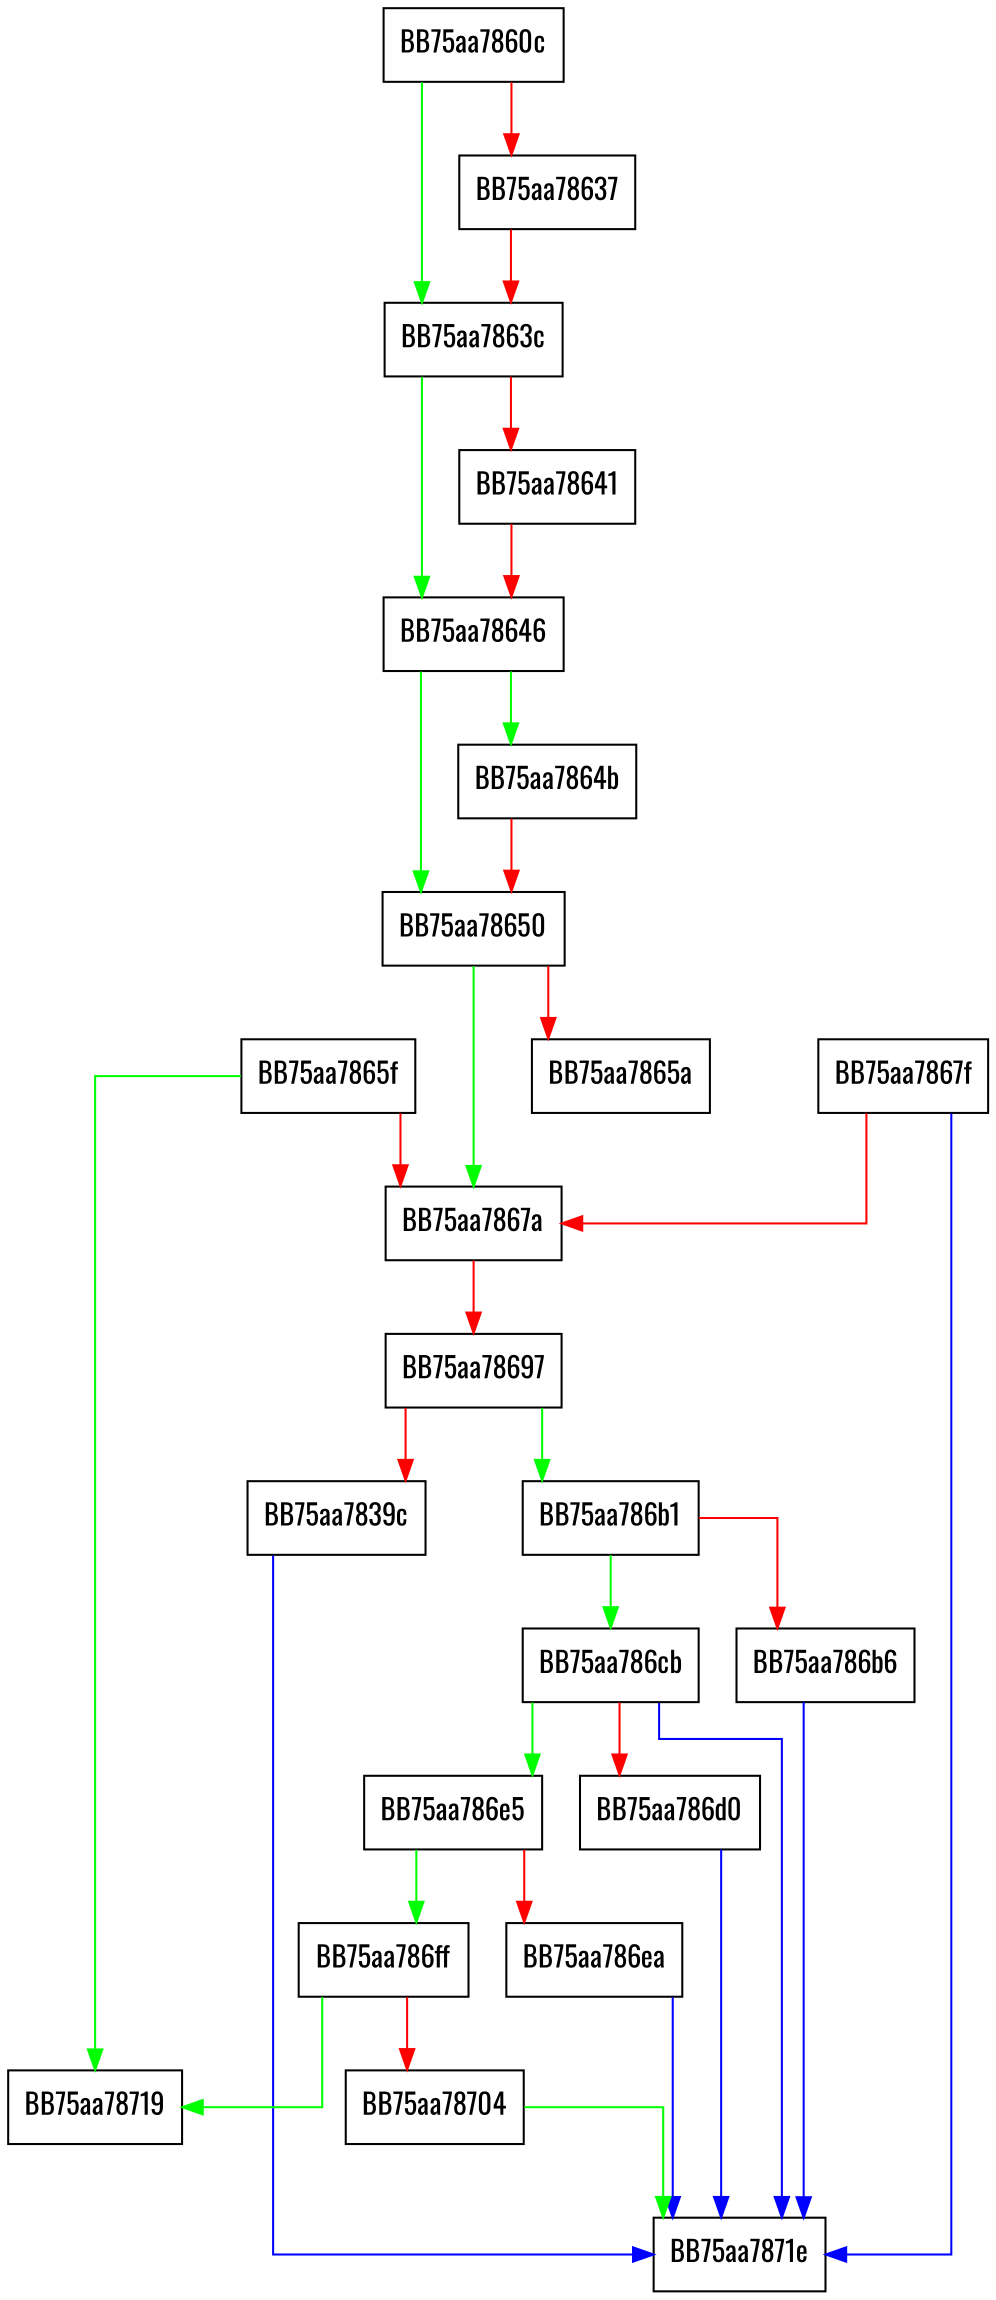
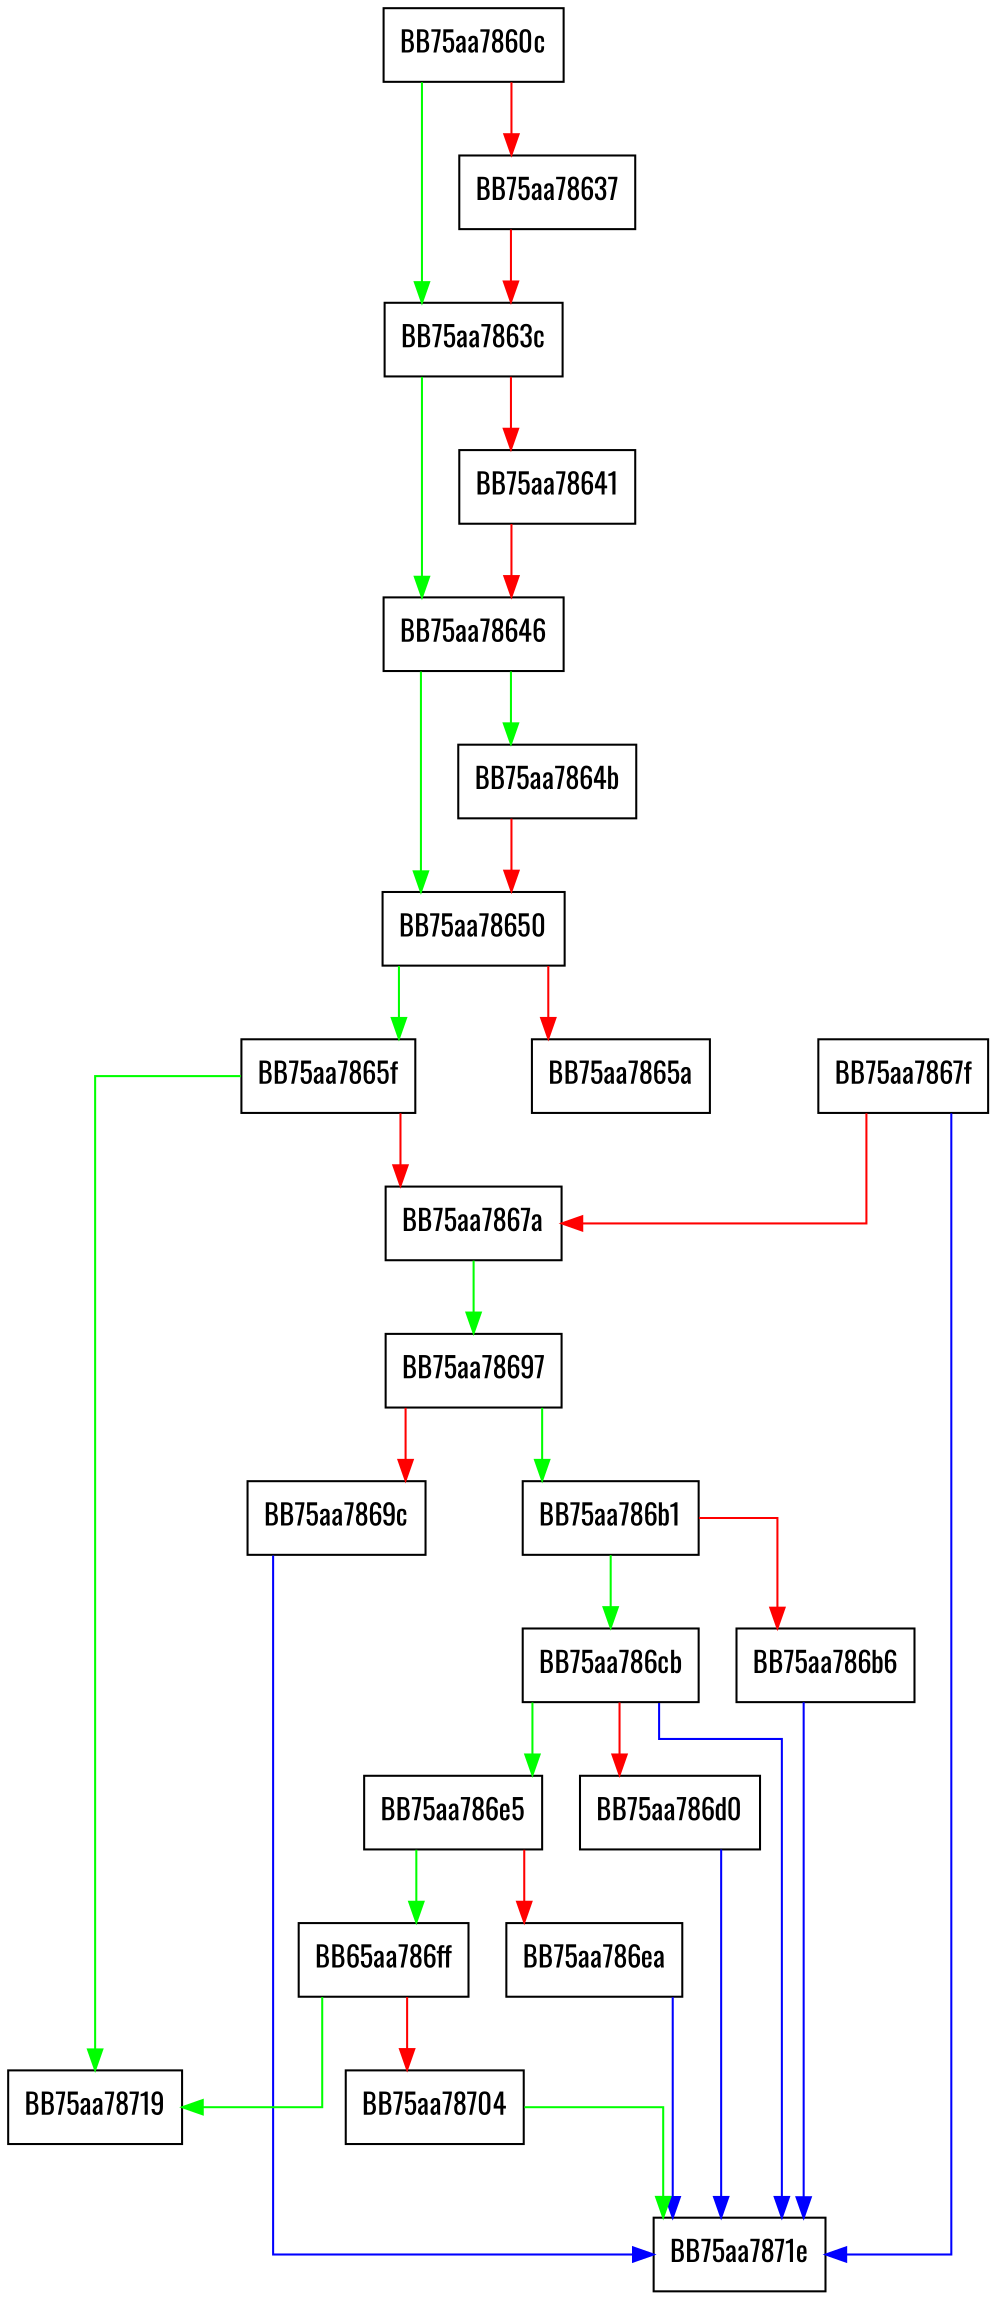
edge "BB75aa78650" -> "BB75aa7867a": now "BB75aa78650" -> "BB75aa7865f"
edge "BB75aa7867a" -> "BB75aa78697": color red -> green
node "BB75aa7839c": label "BB75aa7839c" -> "BB75aa7869c"
node "BB75aa786ff": label "BB75aa786ff" -> "BB65aa786ff"
